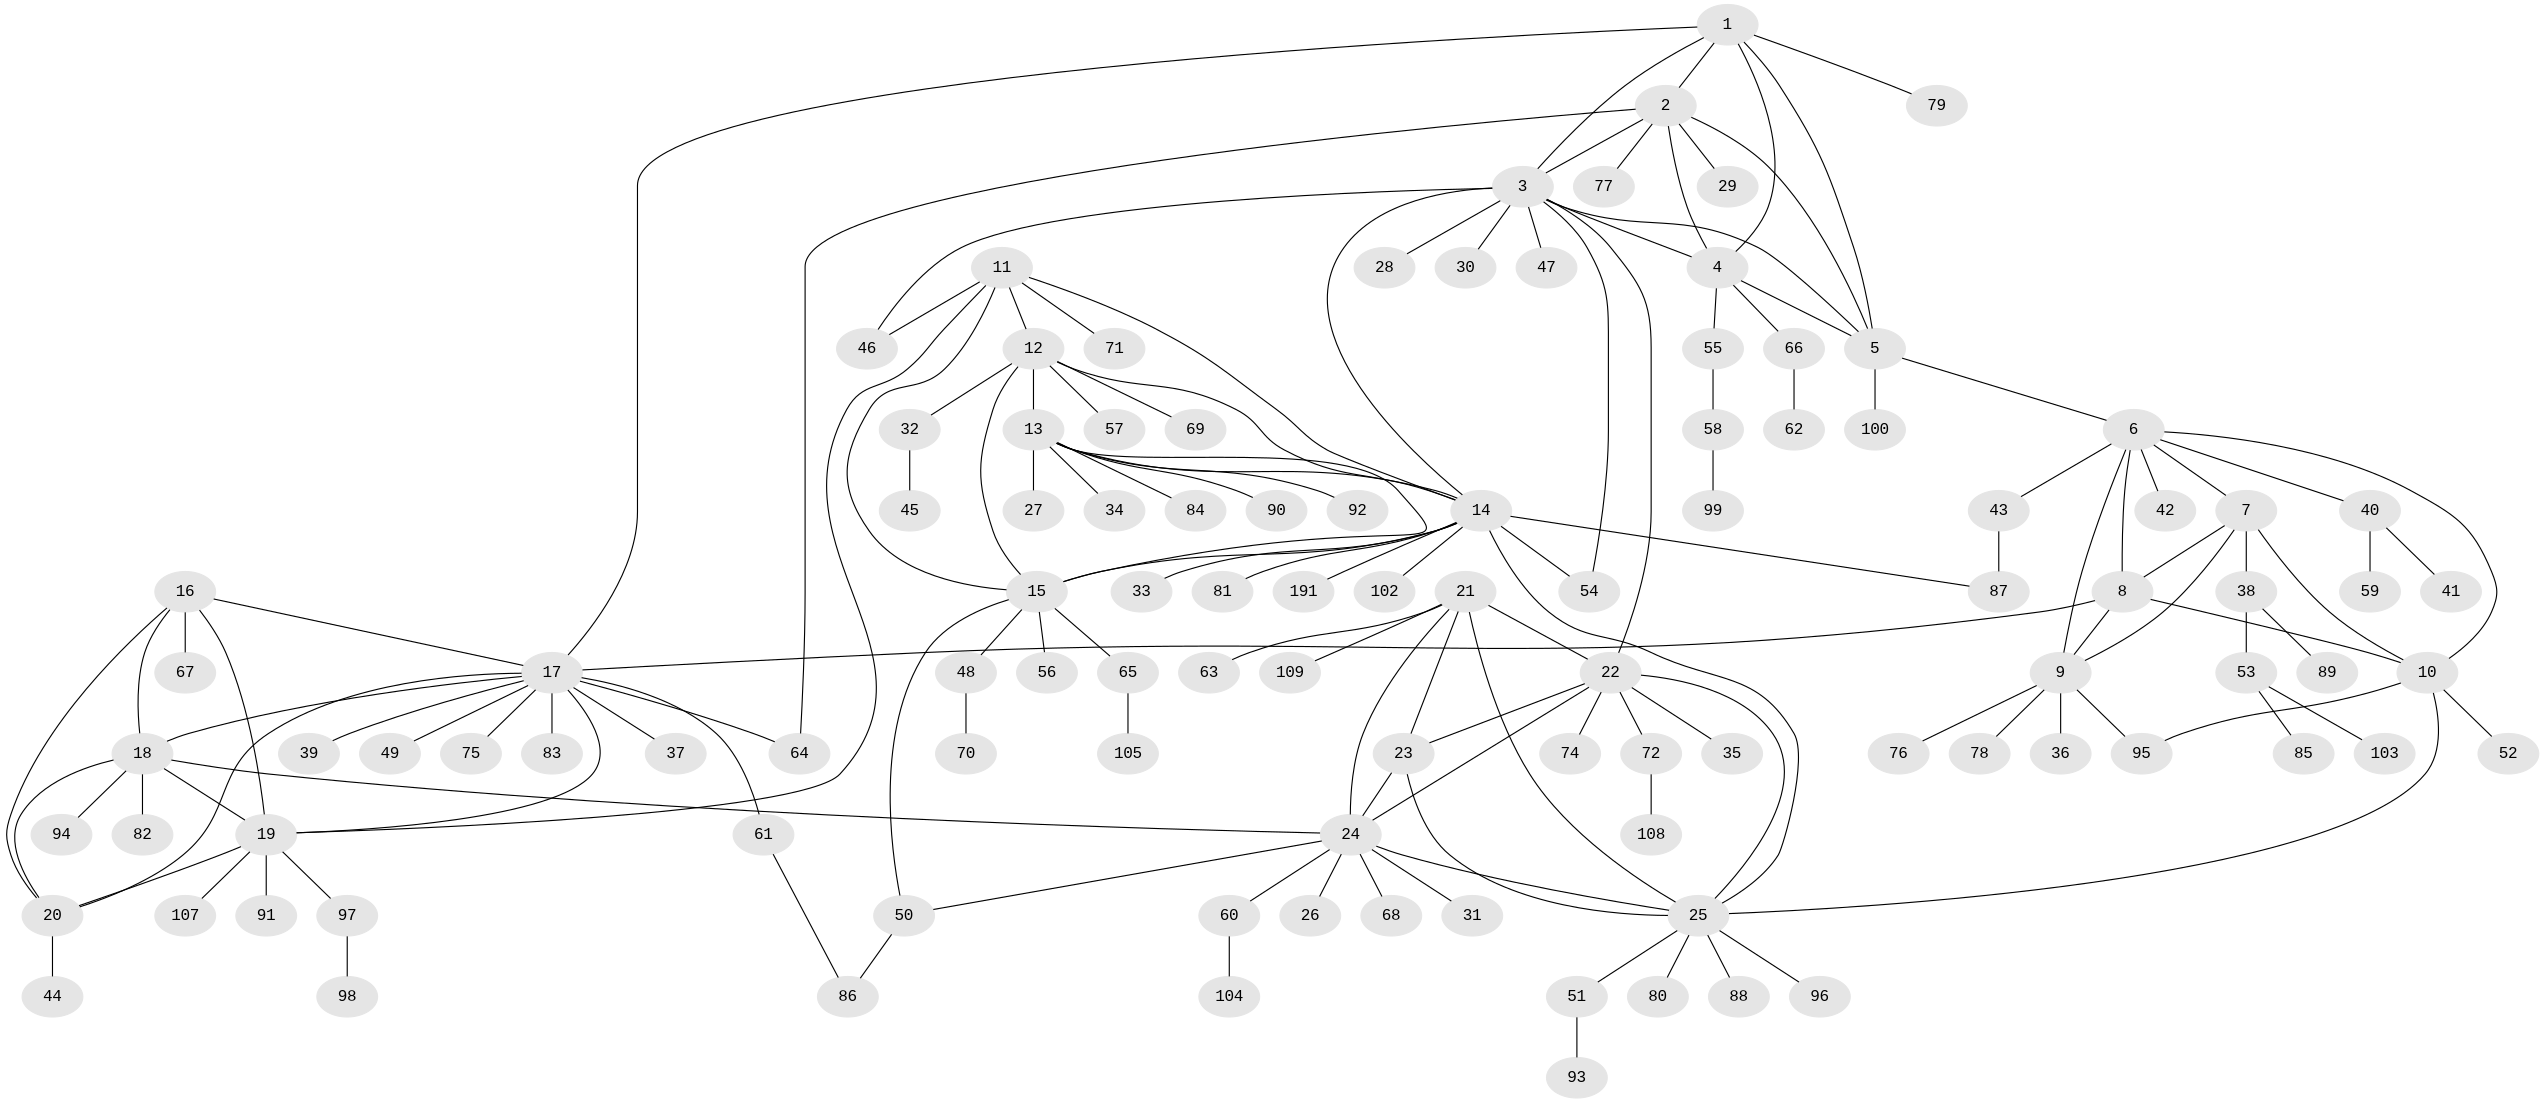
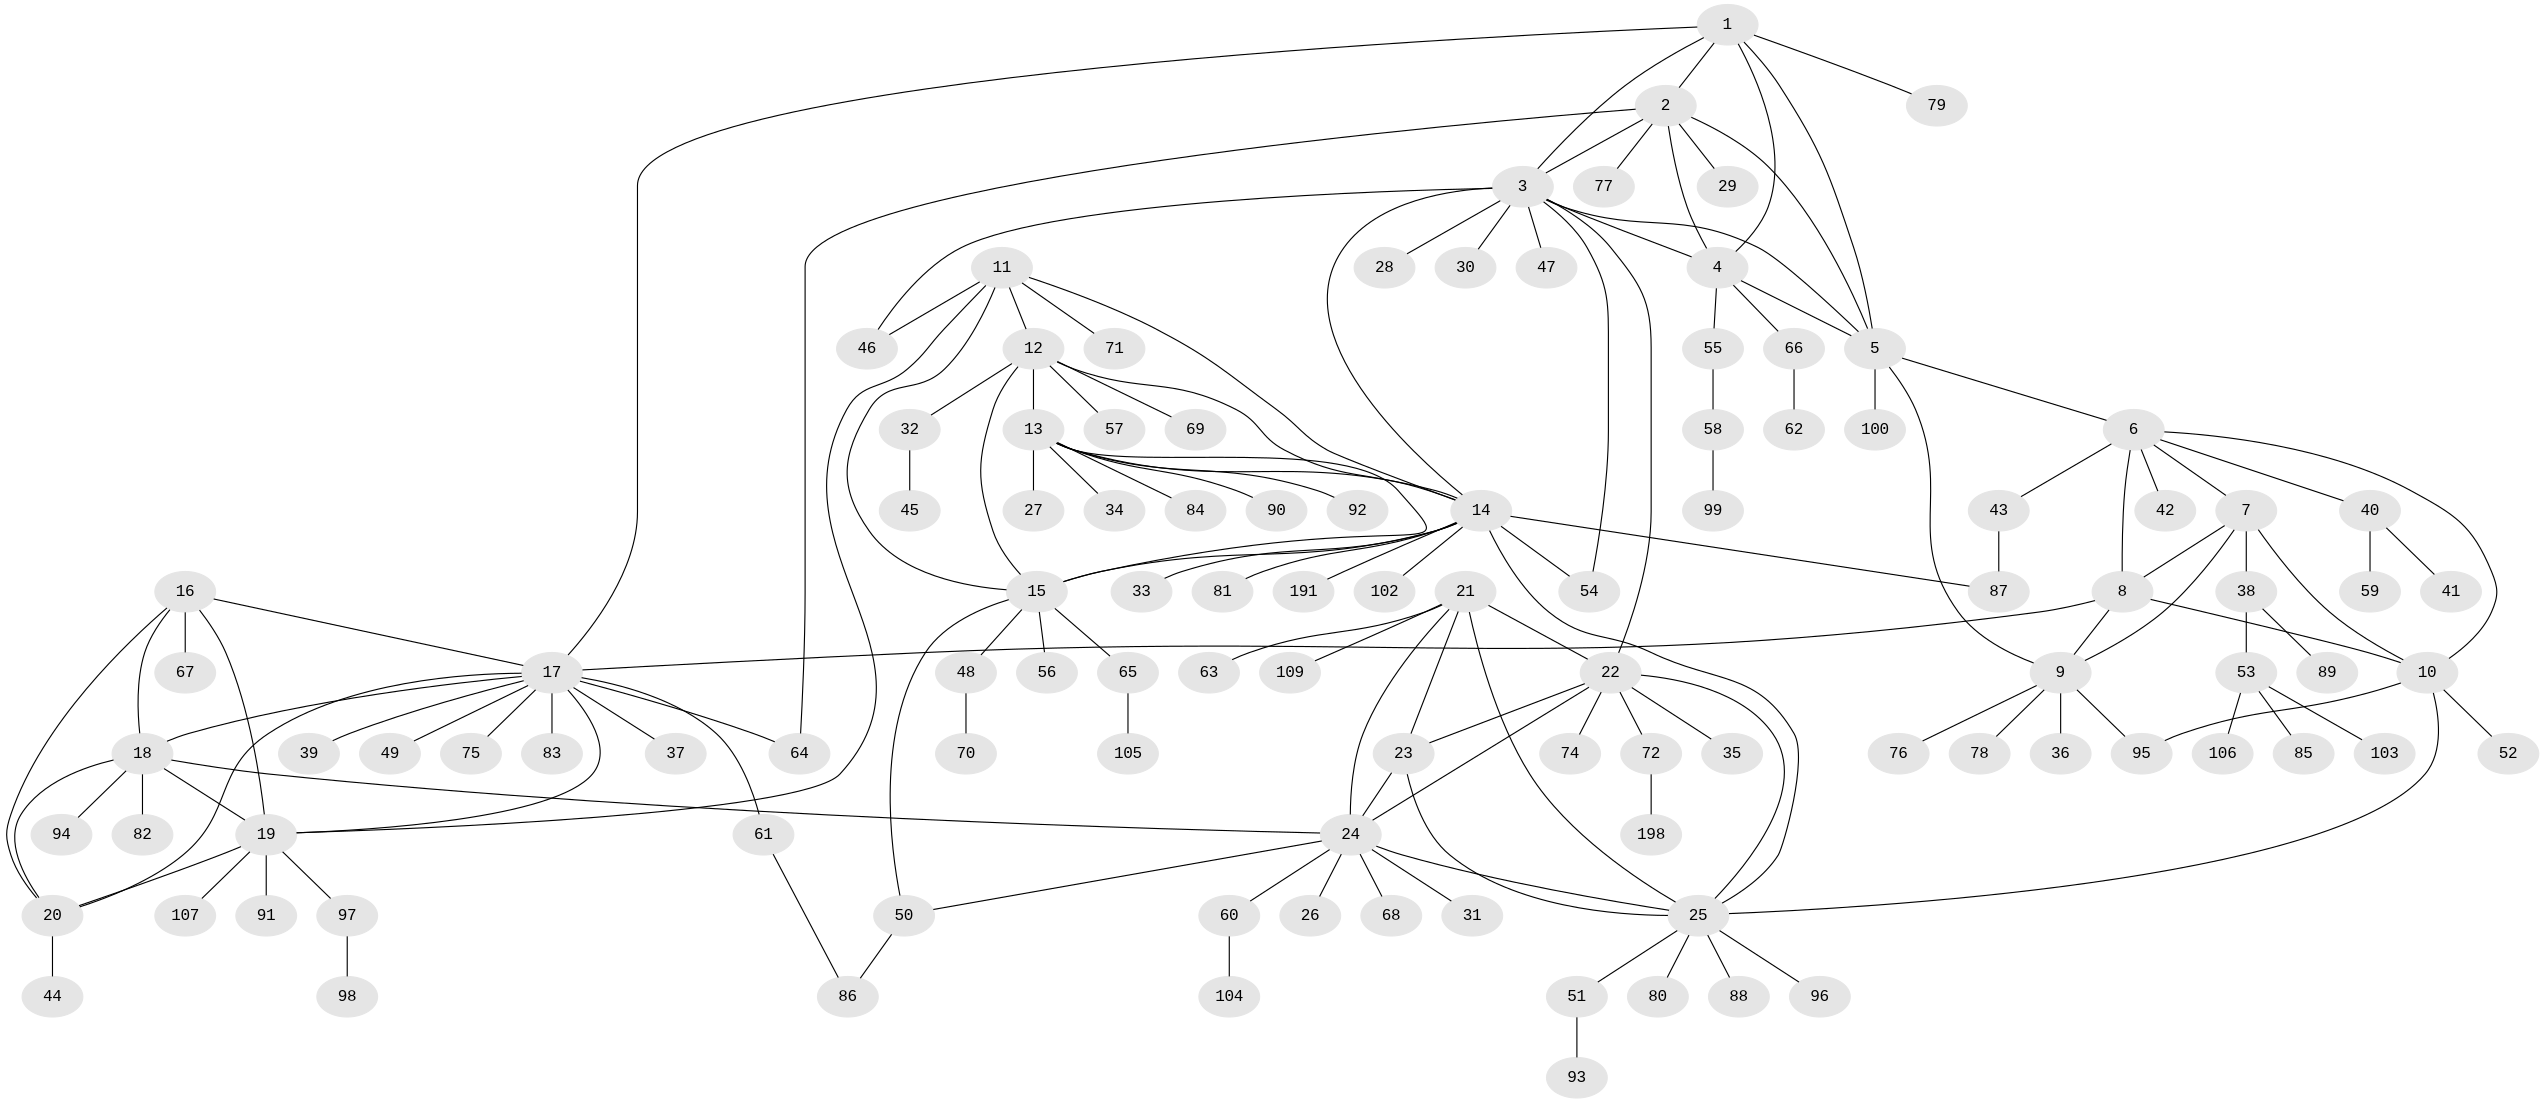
edge "6" -- "9": now "5" -- "9"
node "106": added
node "108": label "108" -> "198"
